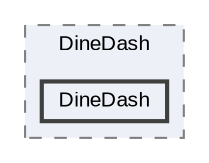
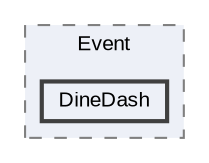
cluster "DineDash": label "DineDash" -> "Event"
